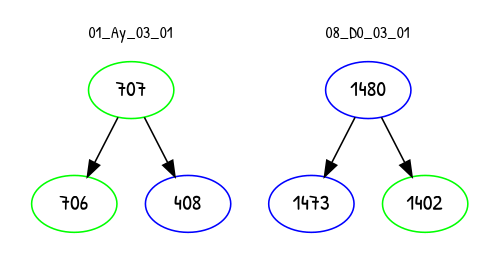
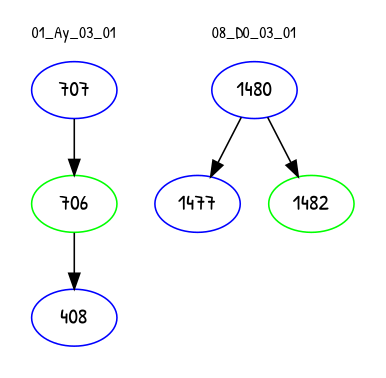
node "707": color green -> blue
edge "707" -> "408": now "706" -> "408"
node "1473": label "1473" -> "1477"
node "1402": label "1402" -> "1482"
